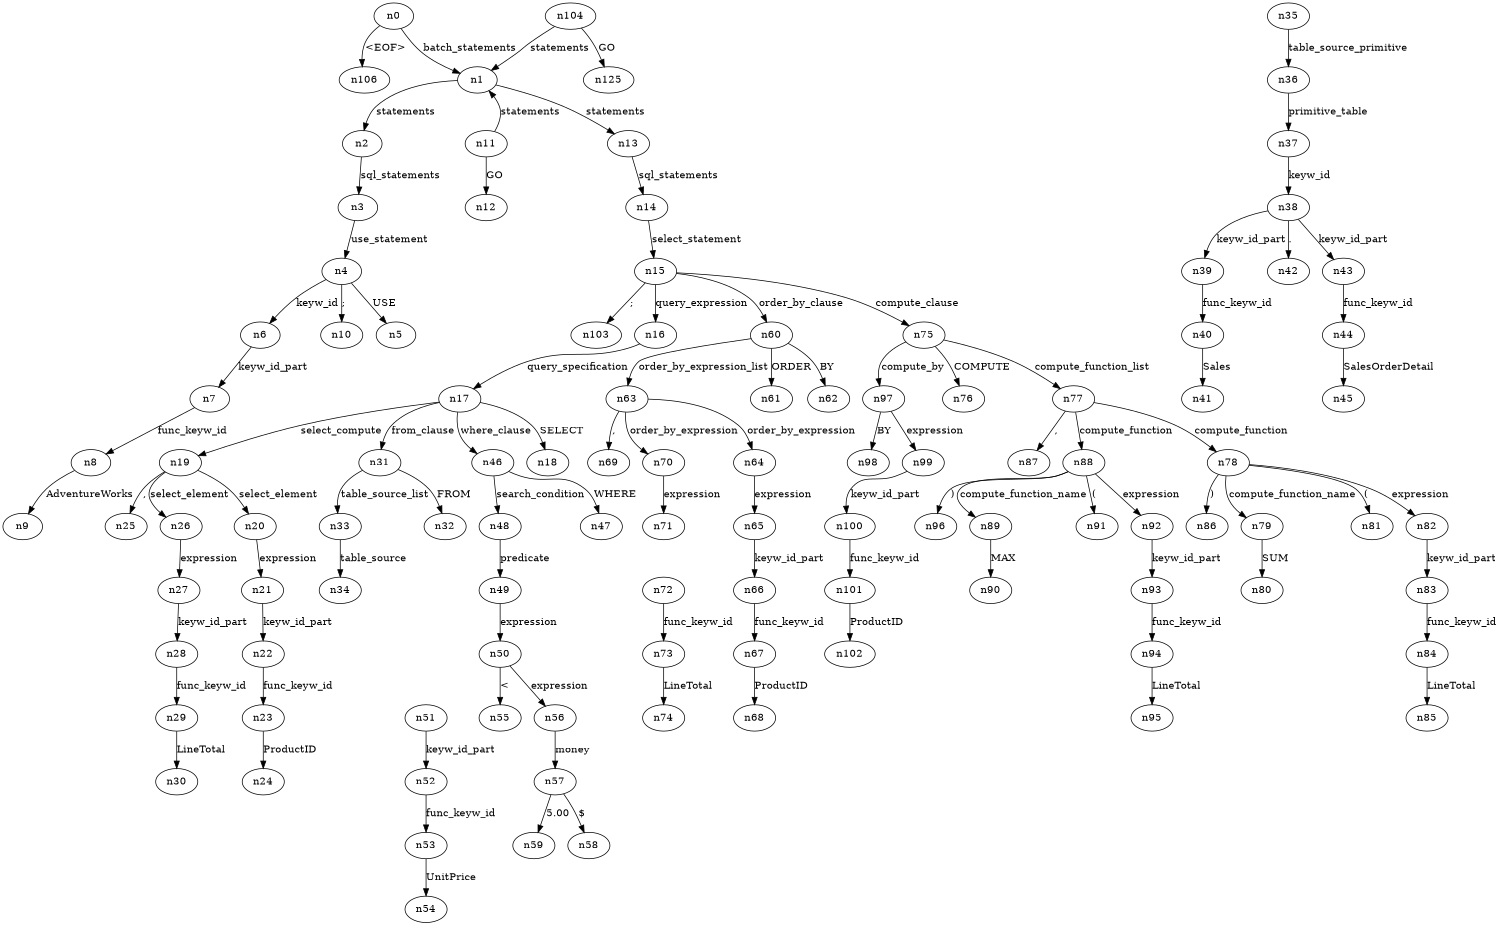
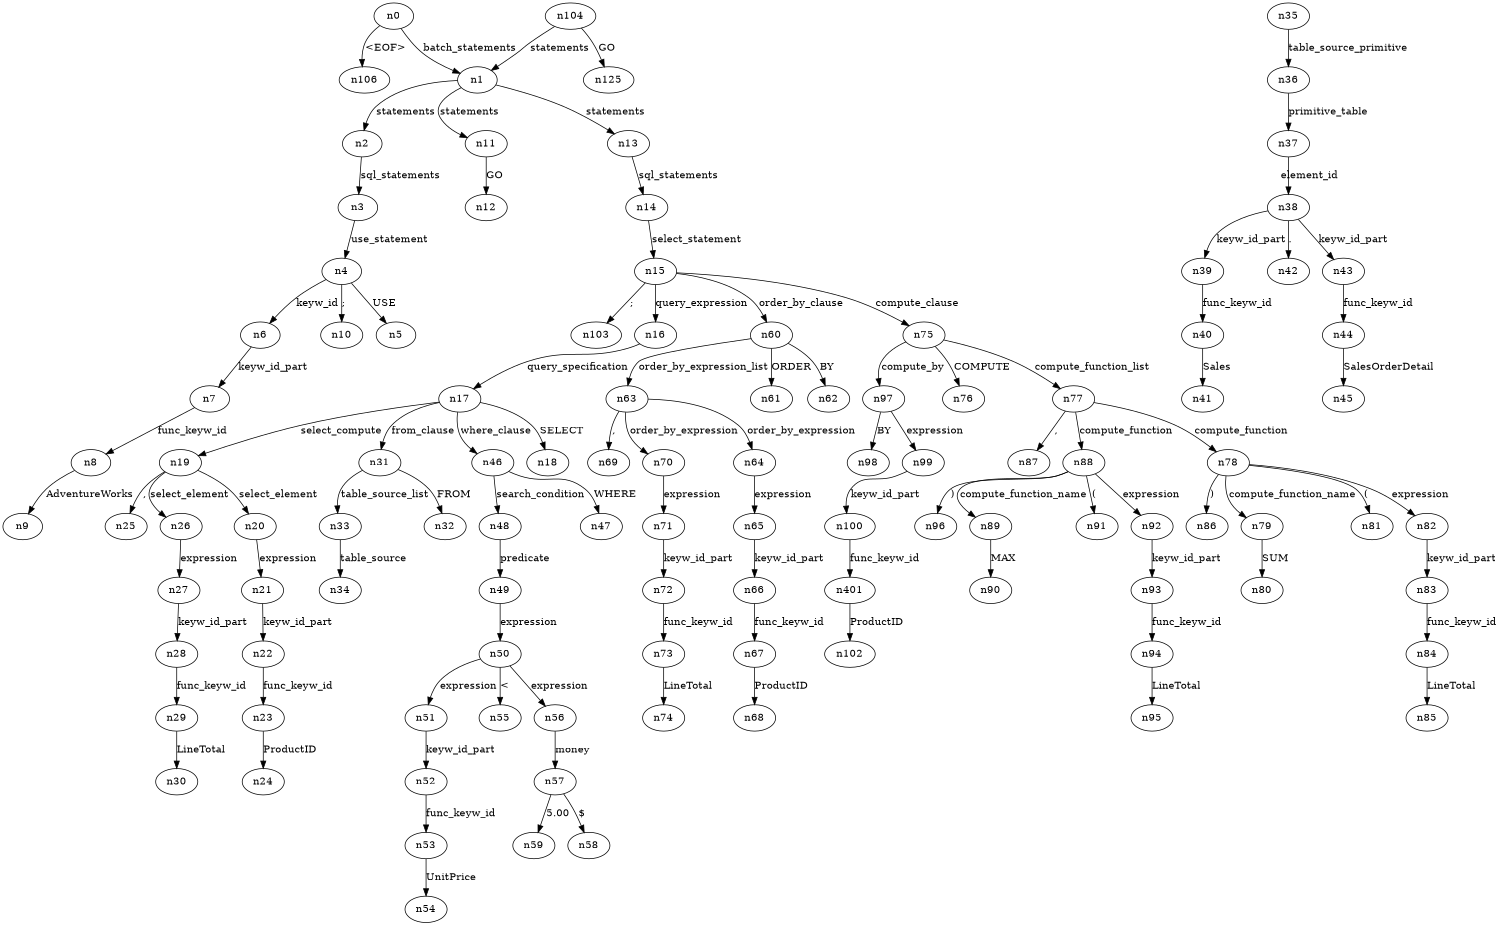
edge "n11" -> "n1": reversed
edge "n37" -> "n38": label "keyw_id" -> "element_id"
edge "n71" -> "n72": added, label "keyw_id_part"
node "n101": label "n101" -> "n401"
edge "n50" -> "n51": added, label "expression"
